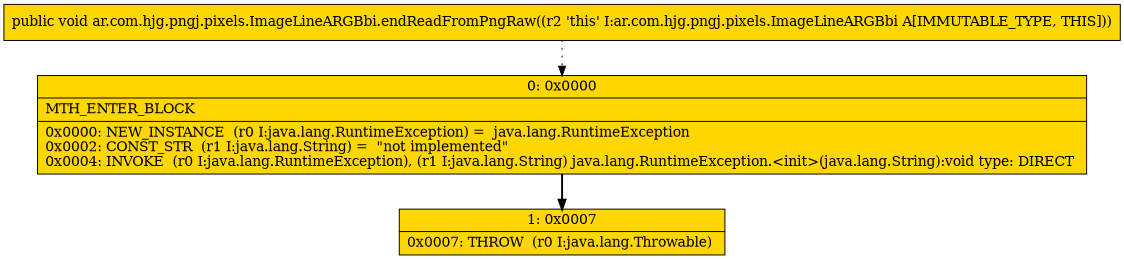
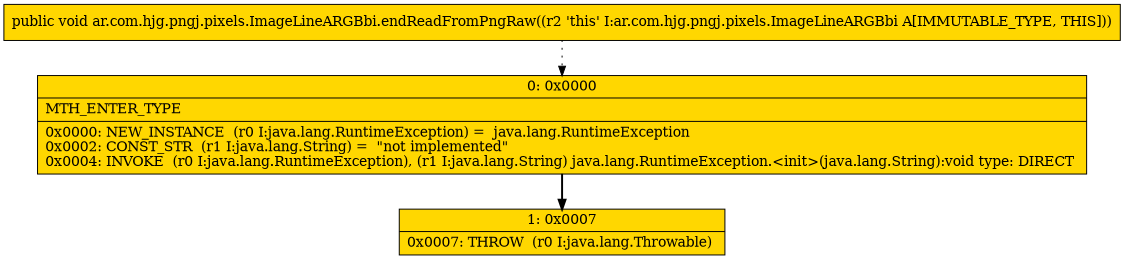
node "0: 0x0000": text "MTH_ENTER_BLOCK" -> "MTH_ENTER_TYPE"
